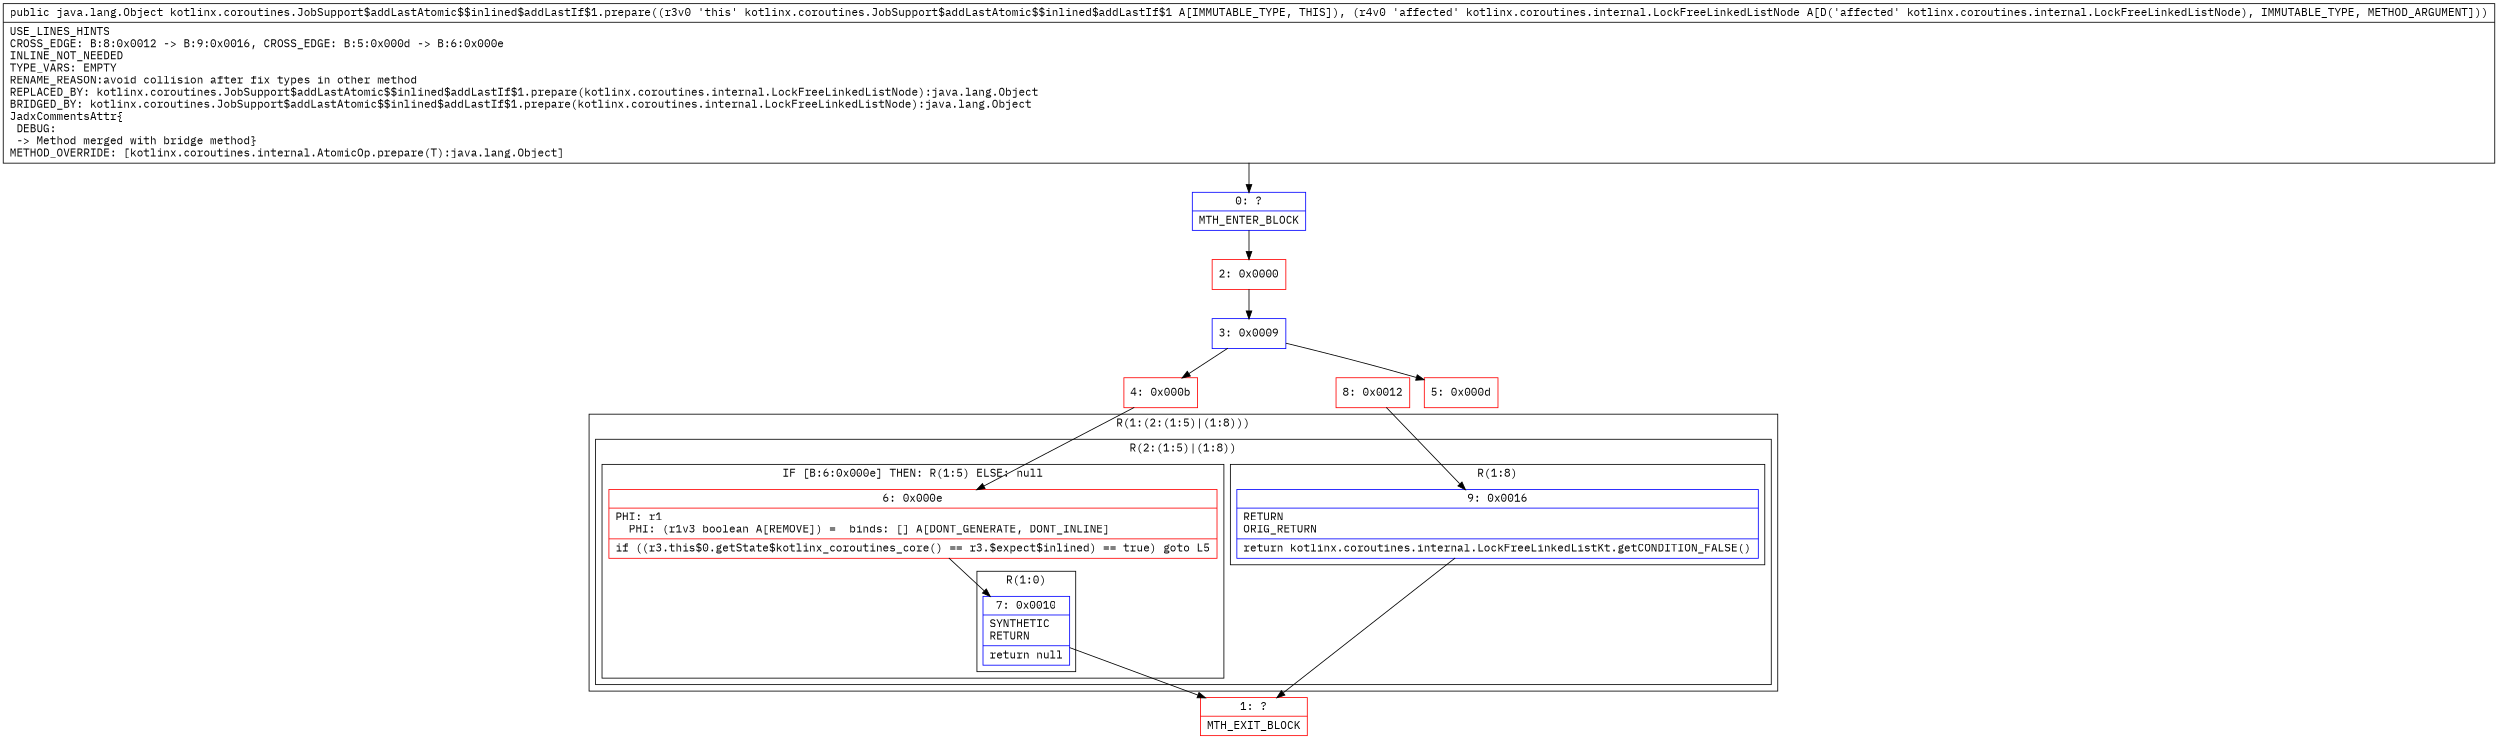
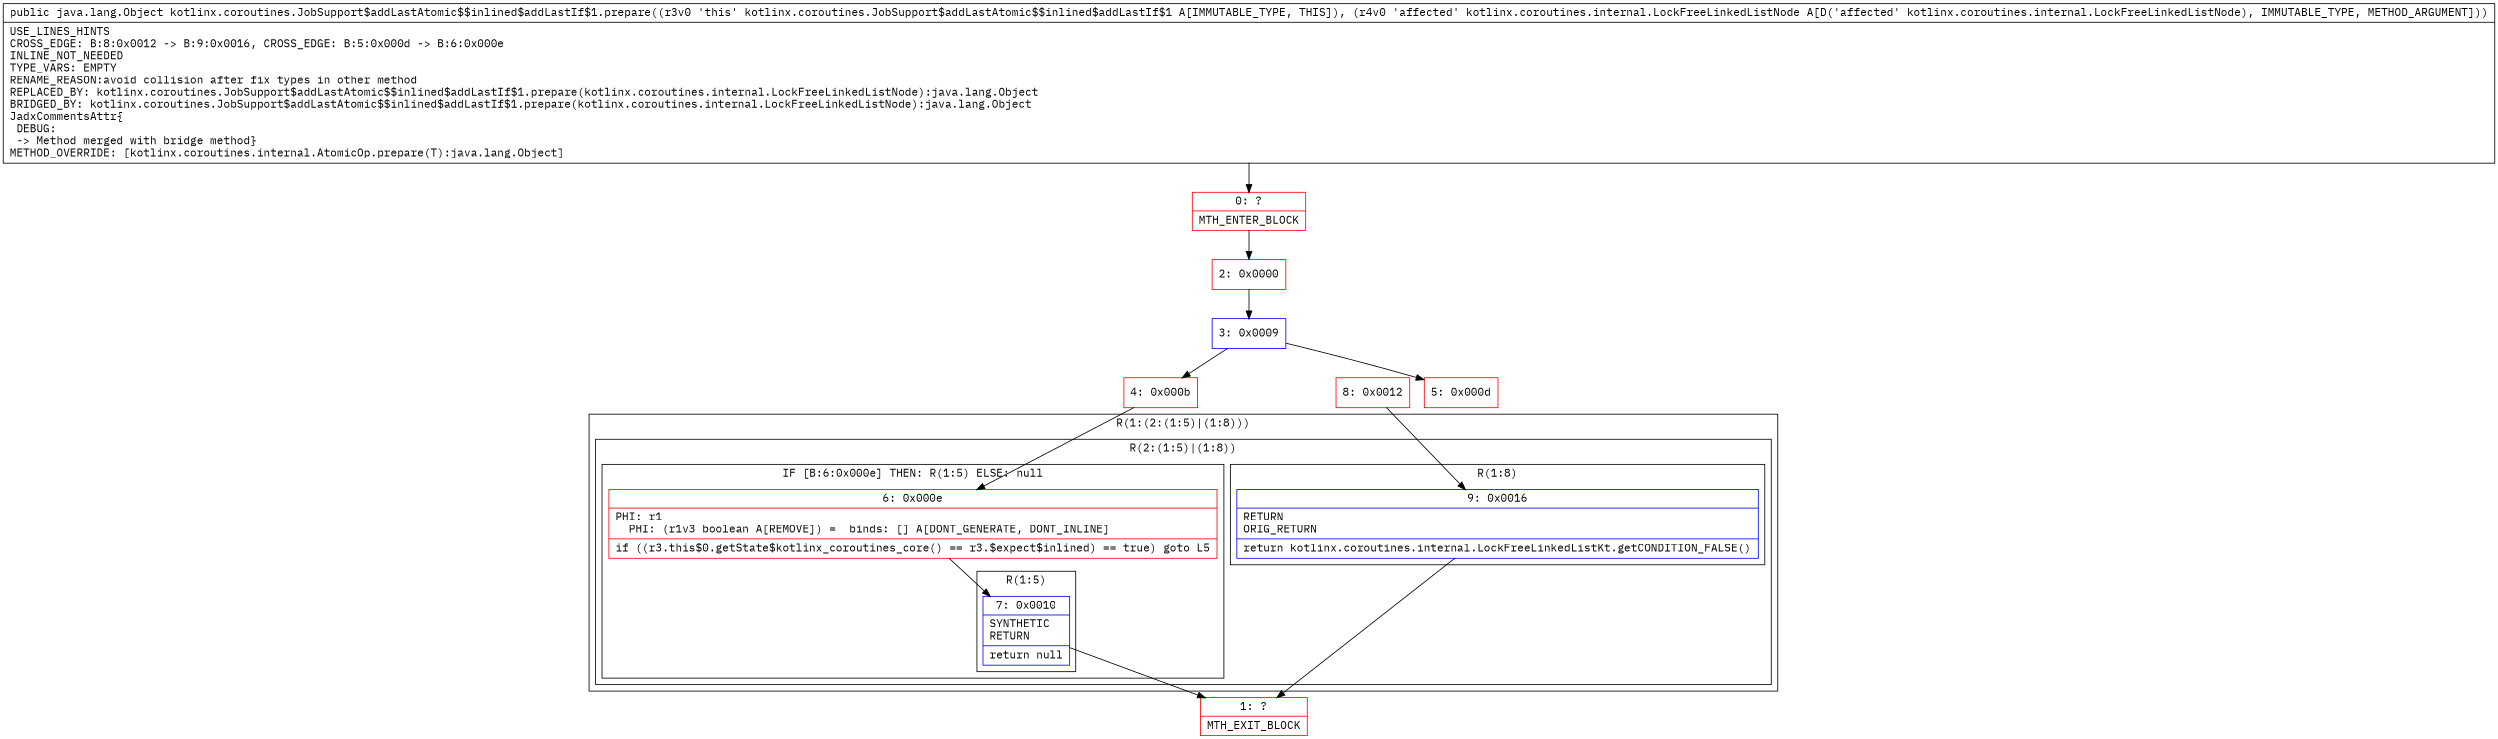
node "0: ?": color blue -> red
cluster "R(1:0)": label "R(1:0)" -> "R(1:5)"
